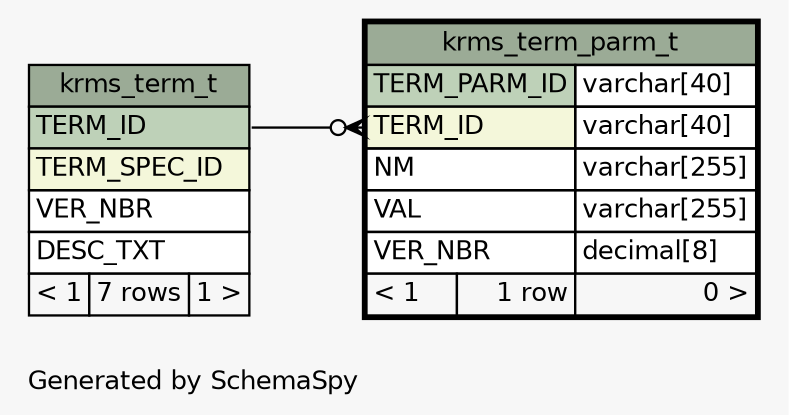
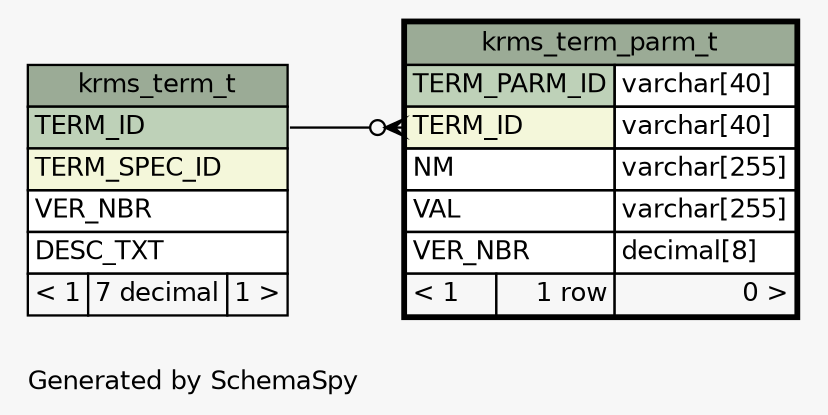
node "krms_term_t": text "7 rows" -> "7 decimal"
